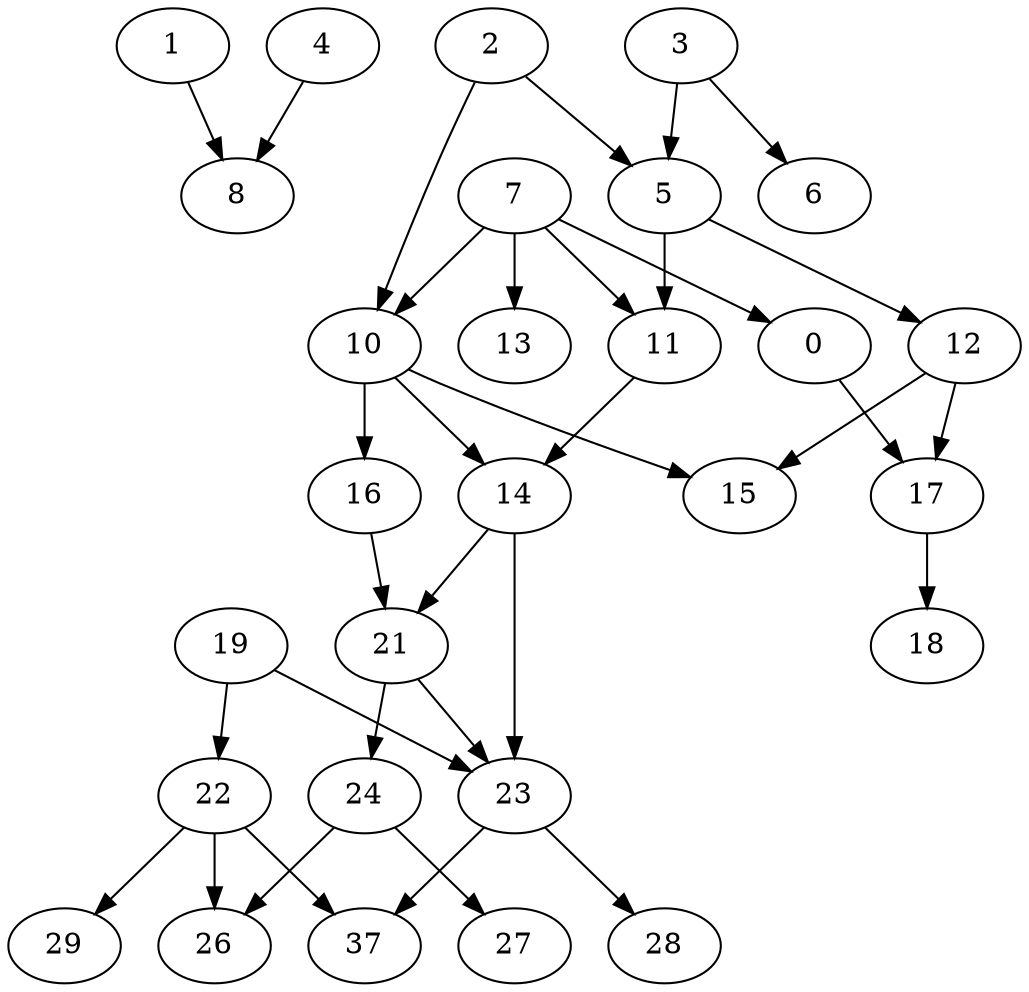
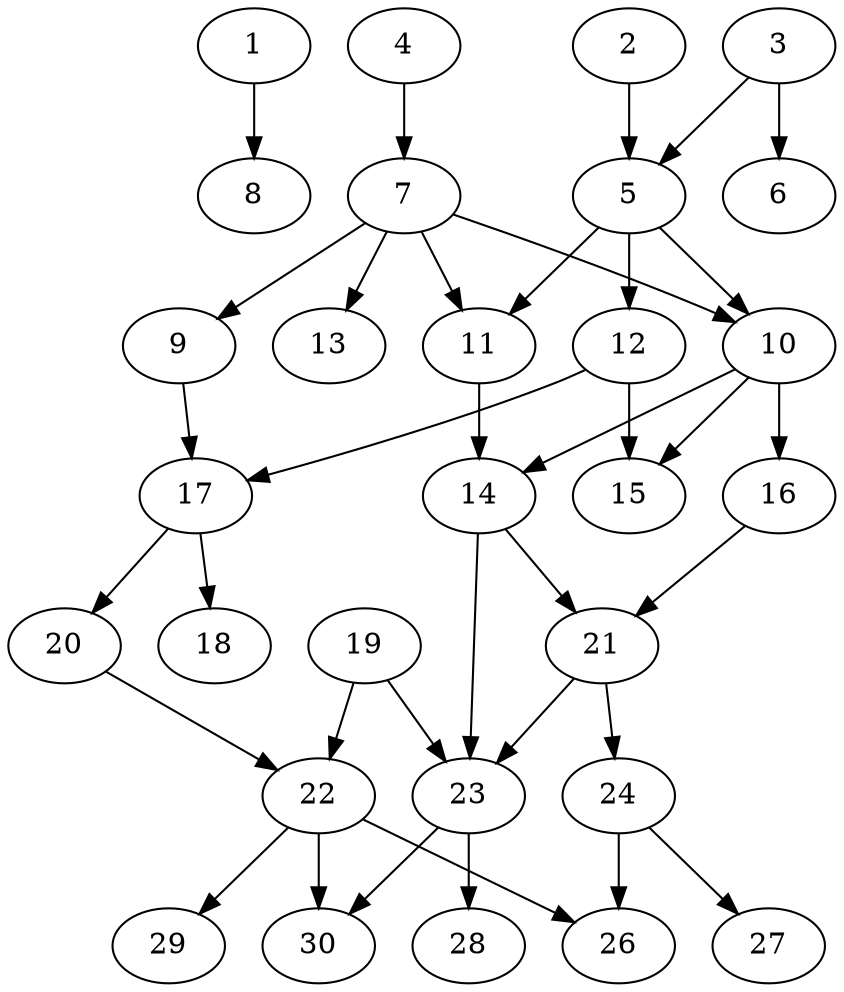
edge "4" -> "8": now "4" -> "7"
edge "2" -> "10": now "5" -> "10"
node "0": label "0" -> "9"
node "20": added
node "37": label "37" -> "30"
